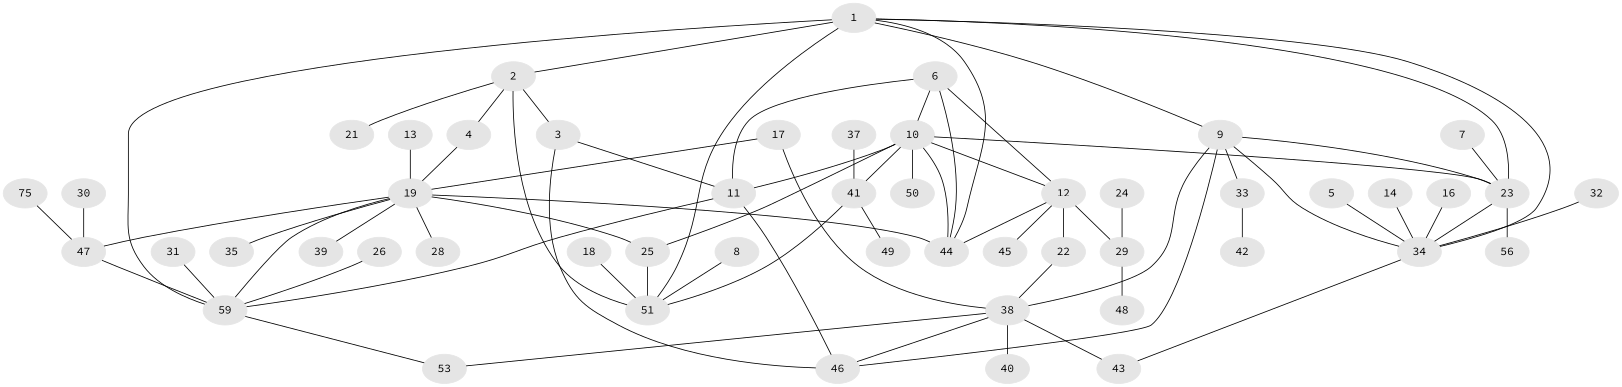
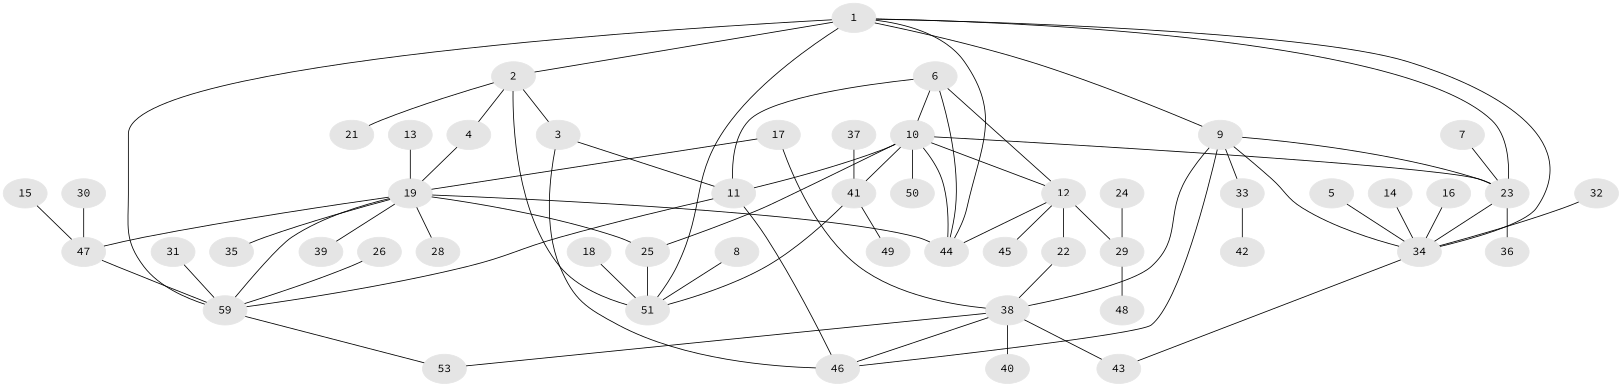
node "75": label "75" -> "15"
node "56": label "56" -> "36"
